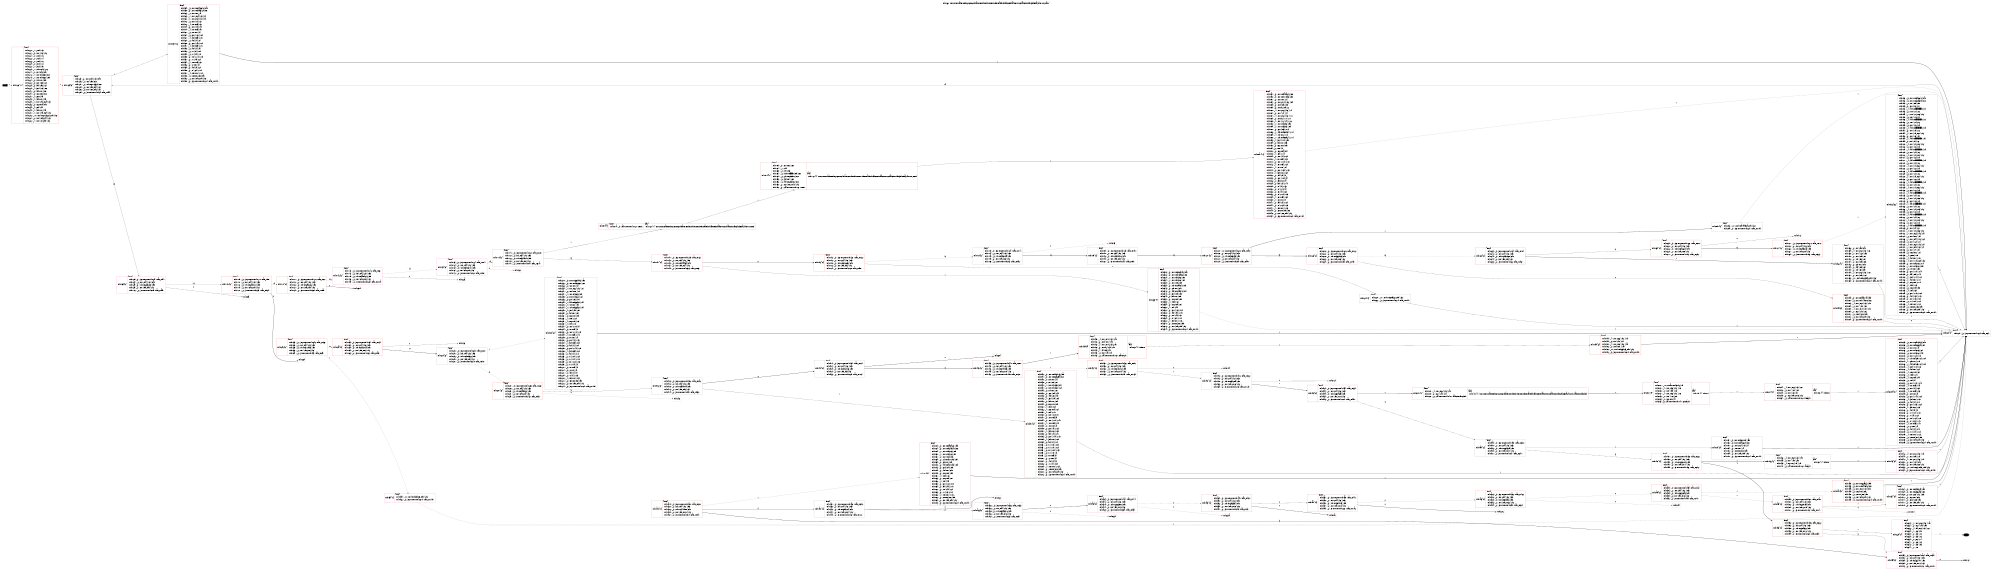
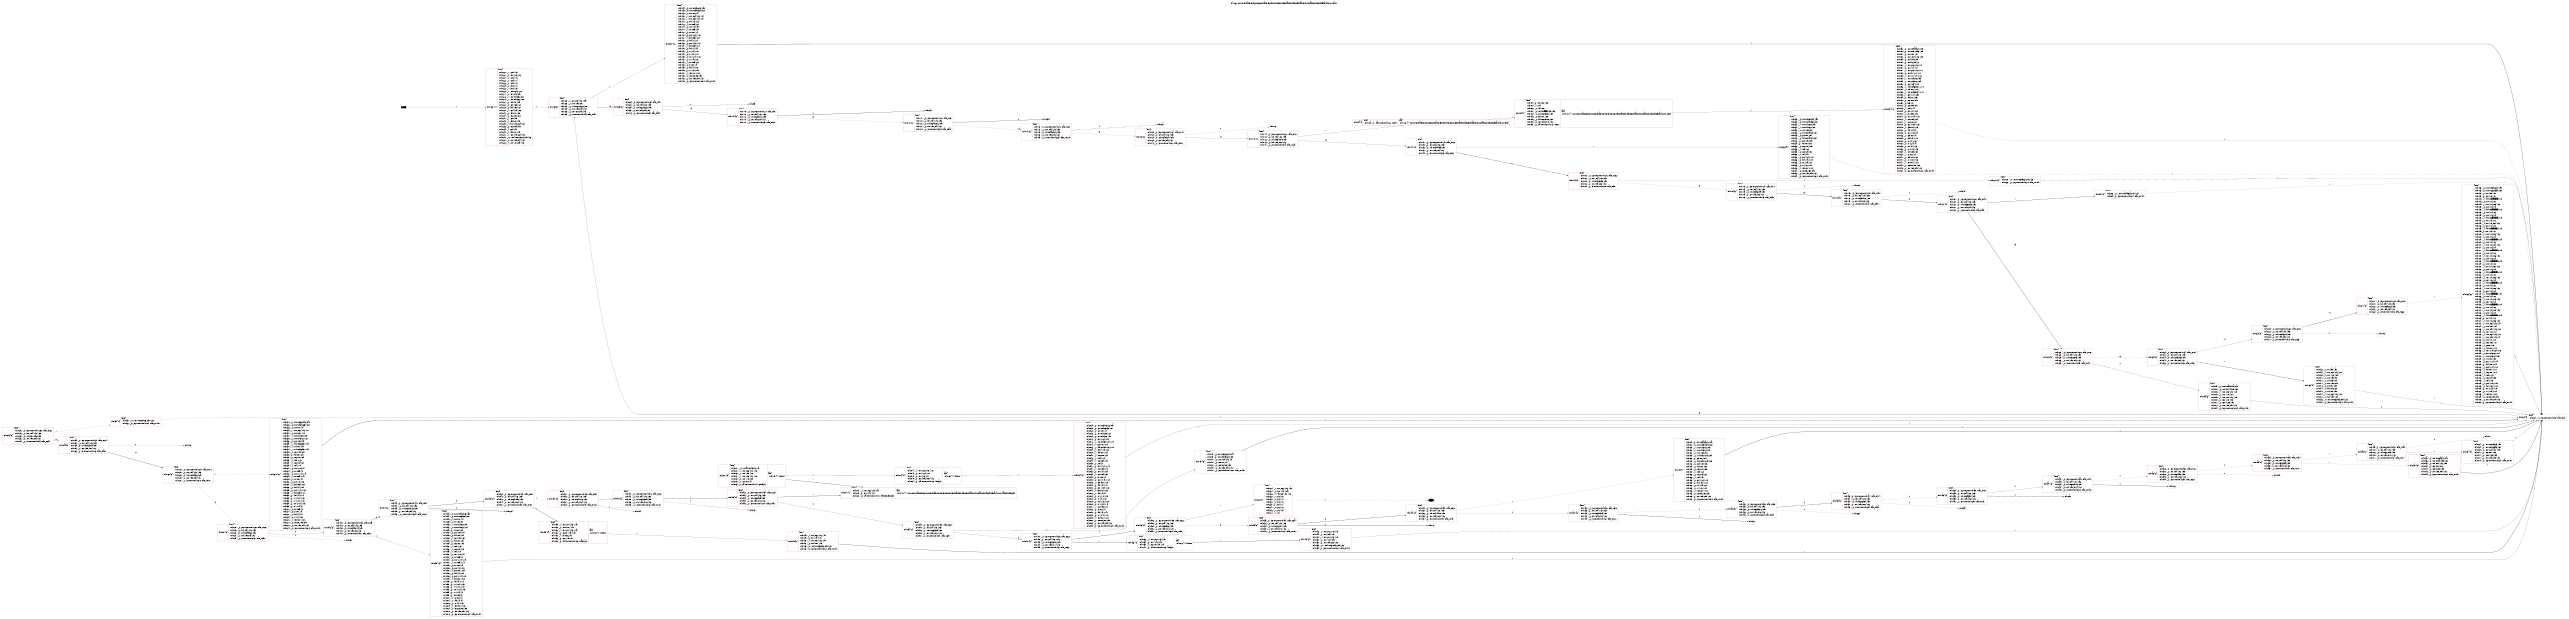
node "0x4024f1": added
edge "0x40201b [12]" -> "0x402027 [29]": reversed
edge "0x401a1b [28]" -> "0x4019ff [28]": reversed
